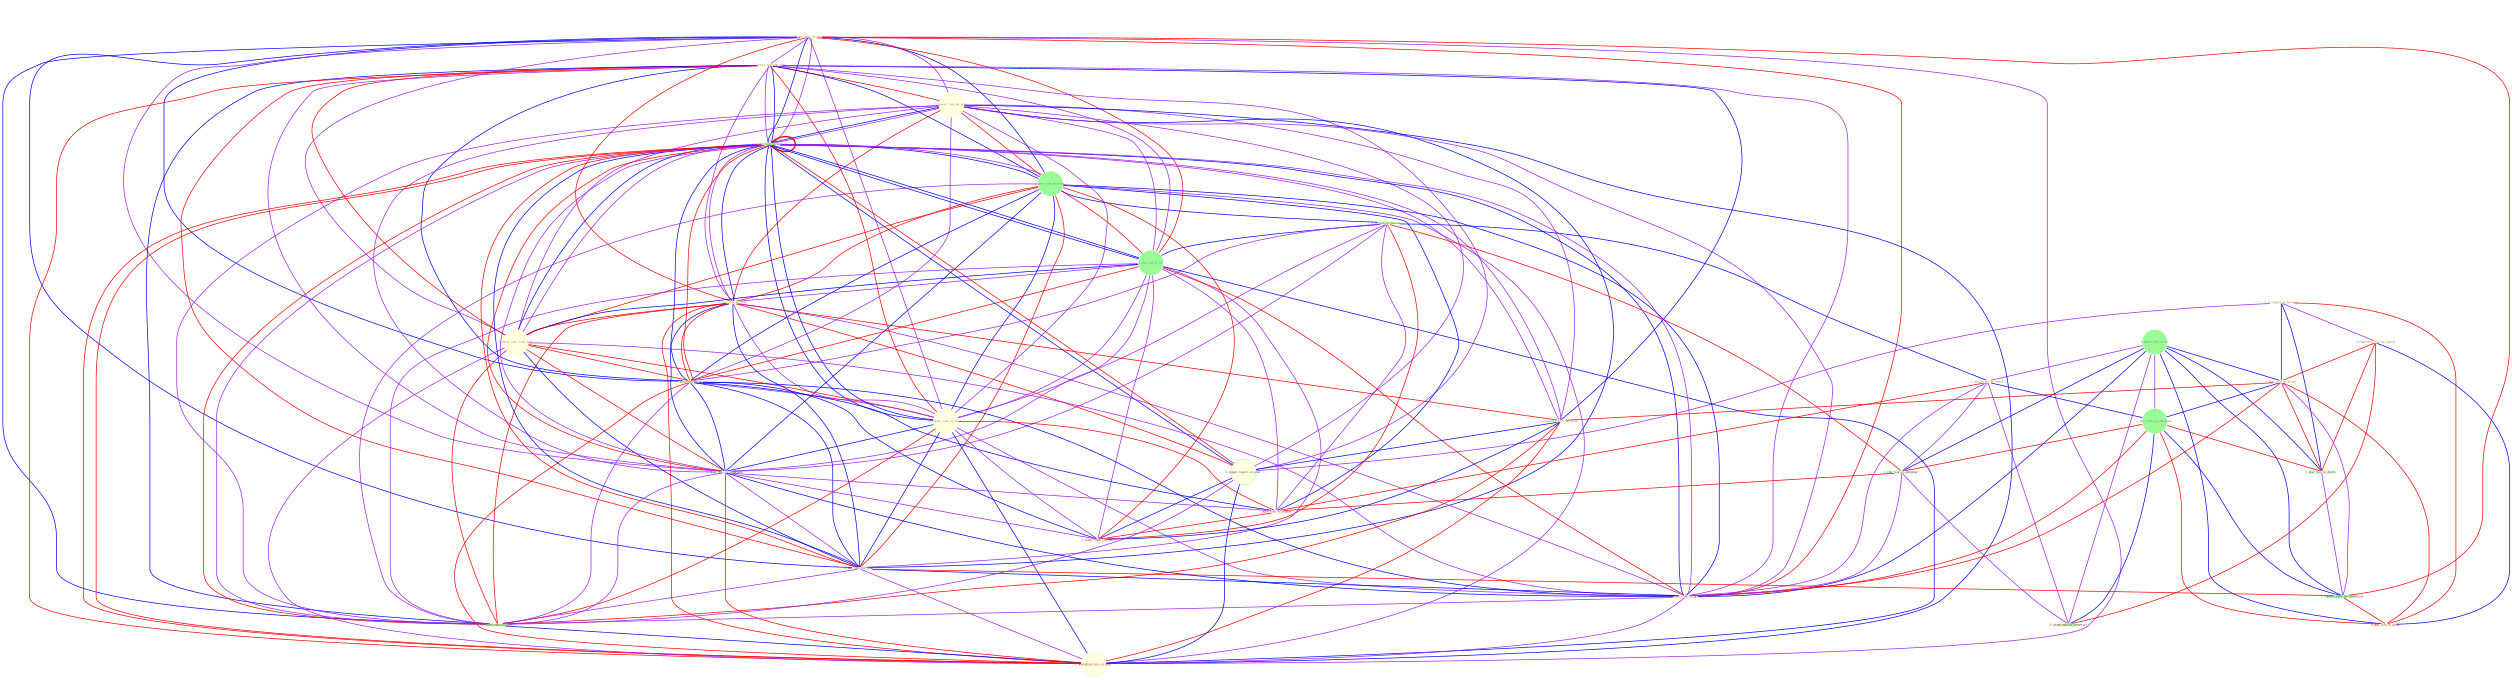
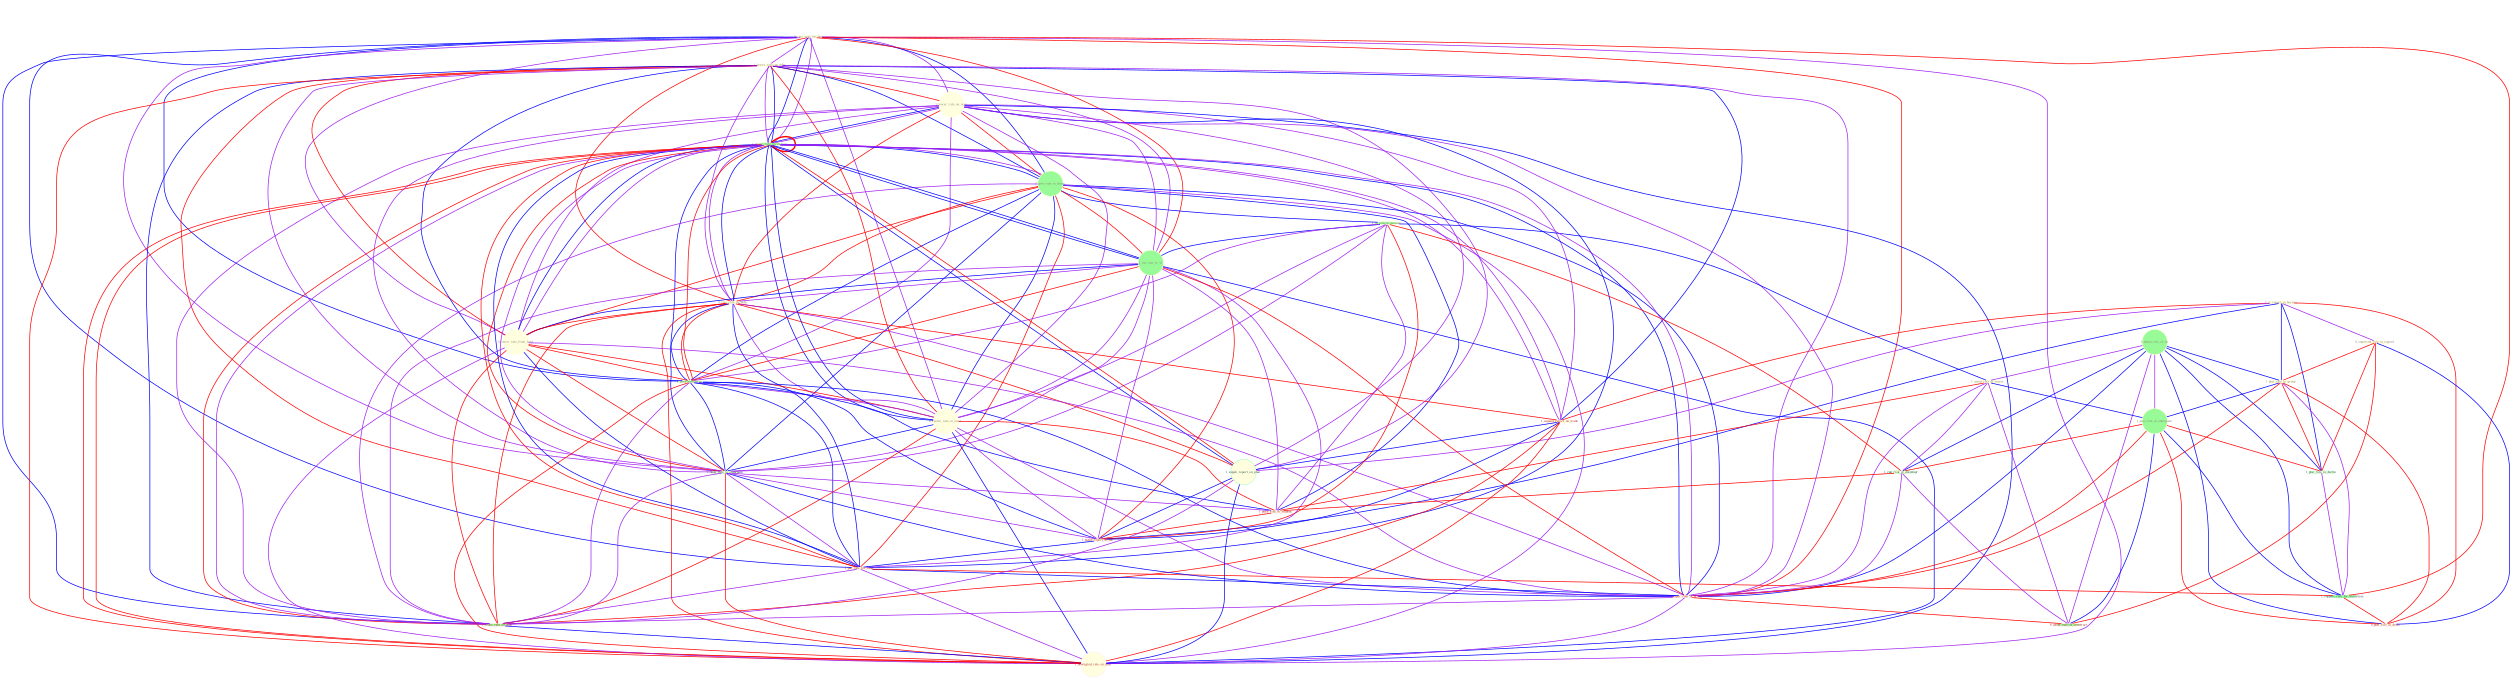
node "9_superced_rule_in_regard": label "9_superced_rule_in_regard" -> "0_superced_rule_in_regard"
edge "1_plai_role_in_group" -- "1_expand_report_on_trade": now "1_is_report_in_bureau" -- "1_expand_report_on_trade"
node "1_expand_report_on_trade": fontcolor #8b7d6b -> #b22222
edge "1_is_report_in_bureau" -- "1_make_report_to_the": added
edge "0_restor_rate_to_level" -- "1_pai_rate_for_fund": now "1_make_report_to_the" -- "1_pai_rate_for_fund"
node "1_pai_rate_for_fund": fontcolor #2f4f4f -> #b22222
edge "1_compar_rate_of_group" -- "9_adopt_rule_of_construct": added
